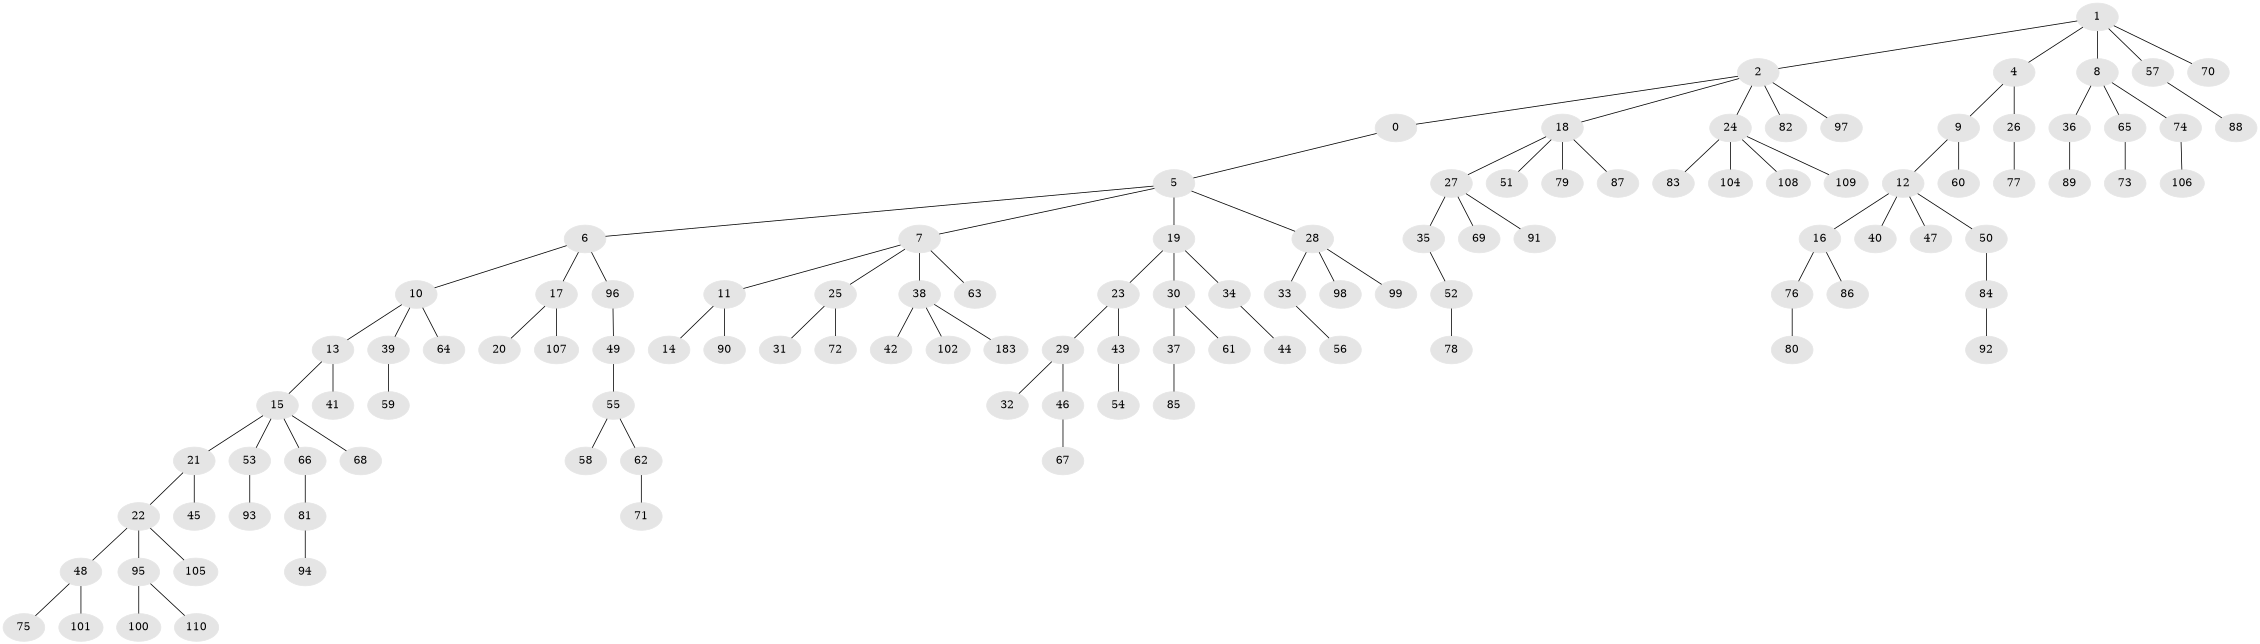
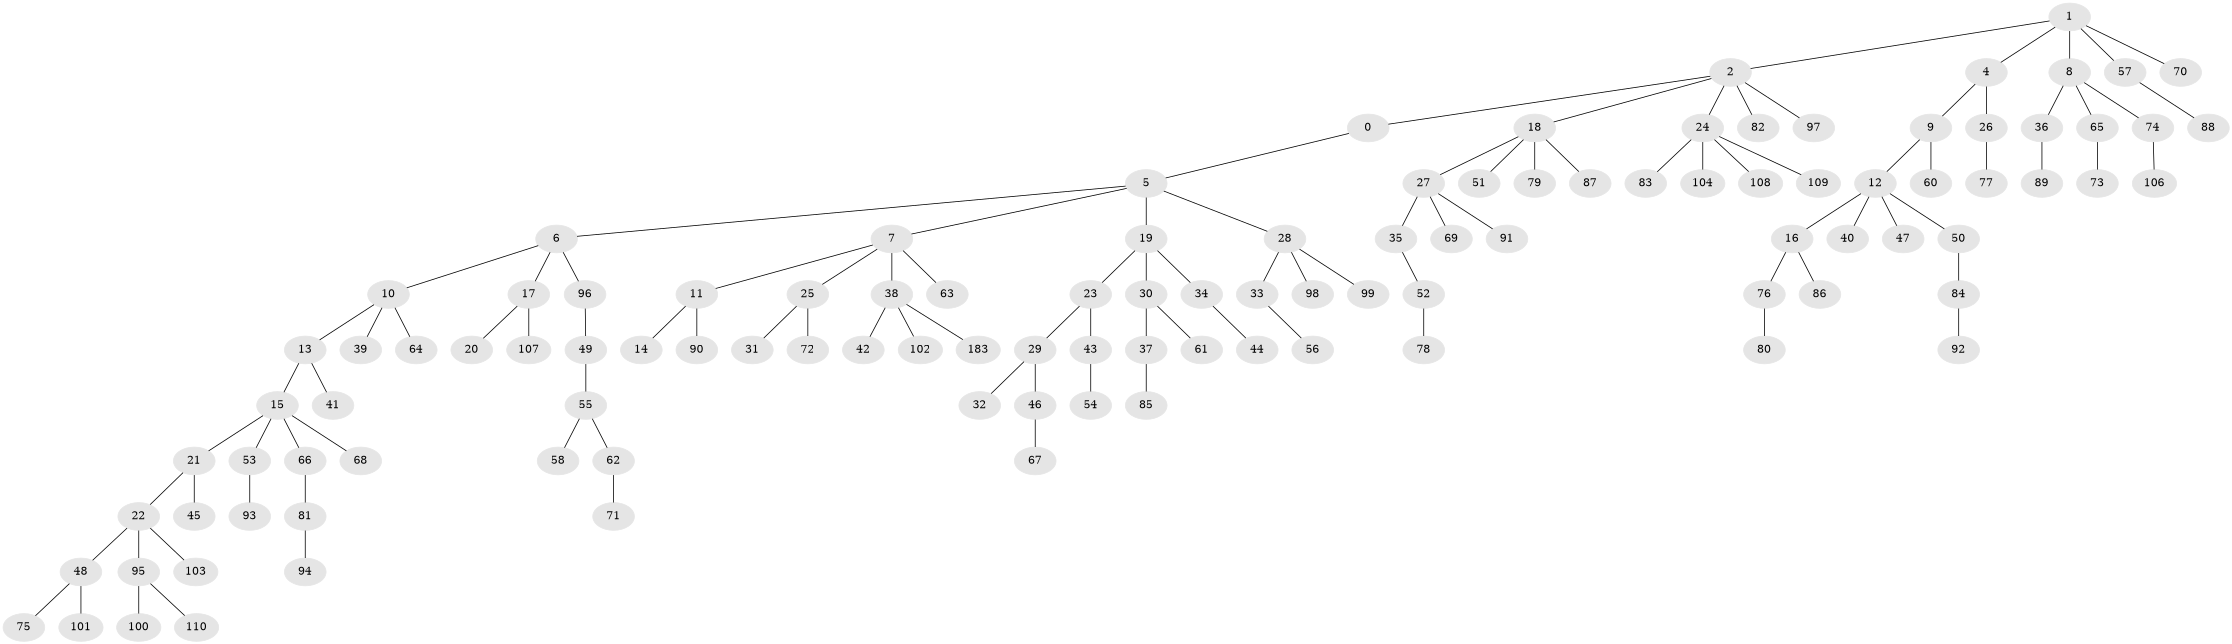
node "59": removed
node "105": label "105" -> "103"
